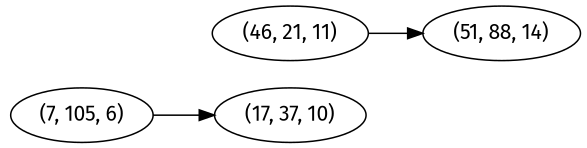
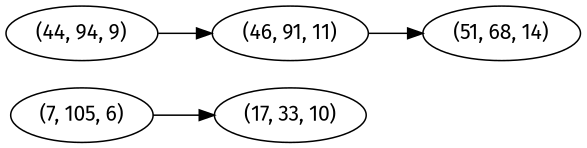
node "(44, 94, 9)": added
node "(46, 21, 11)": label "(46, 21, 11)" -> "(46, 91, 11)"
node "(51, 88, 14)": label "(51, 88, 14)" -> "(51, 68, 14)"
node "(17, 37, 10)": label "(17, 37, 10)" -> "(17, 33, 10)"
